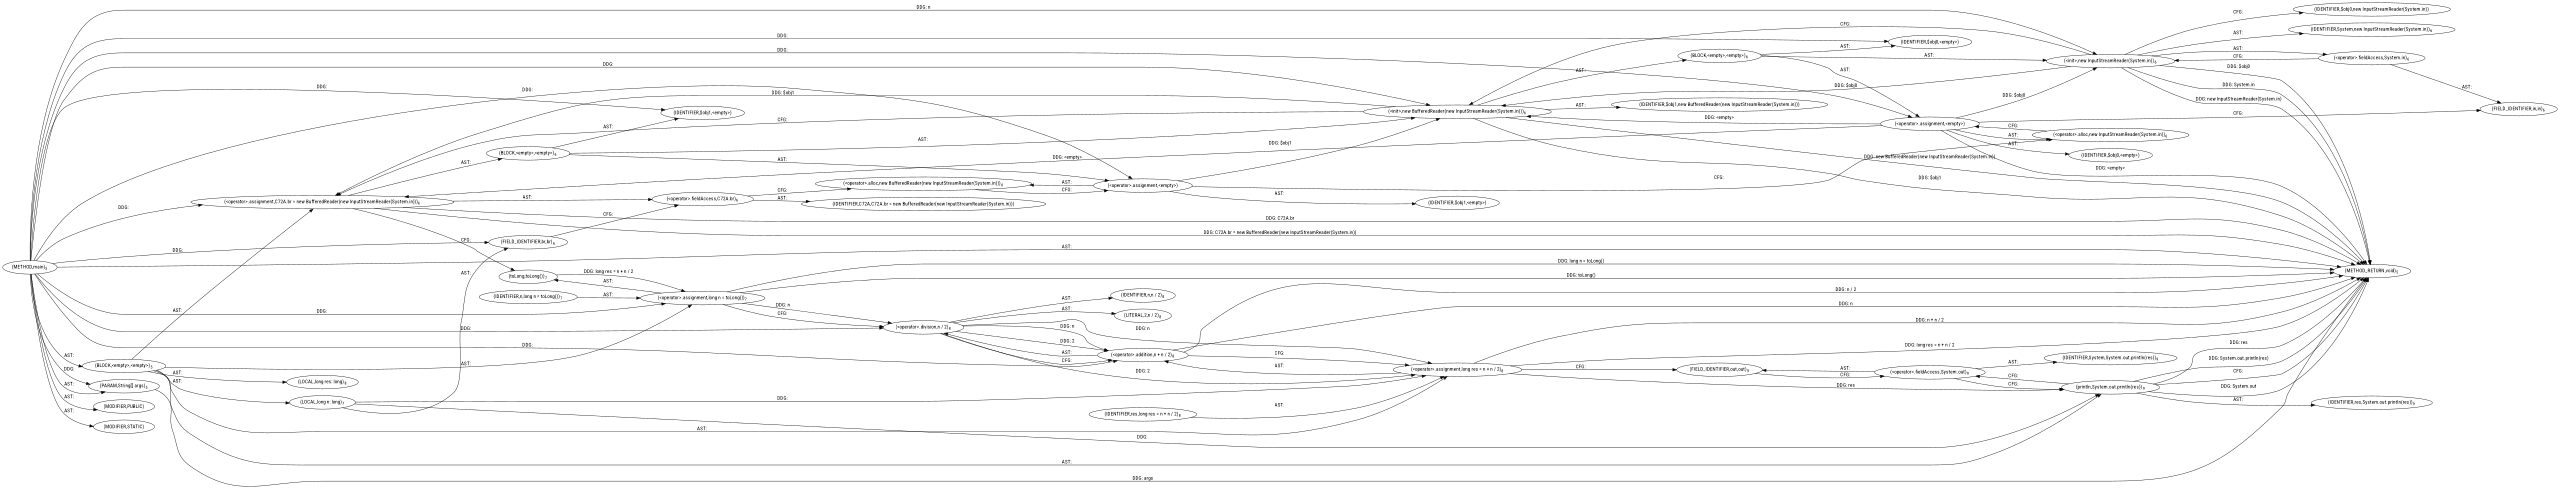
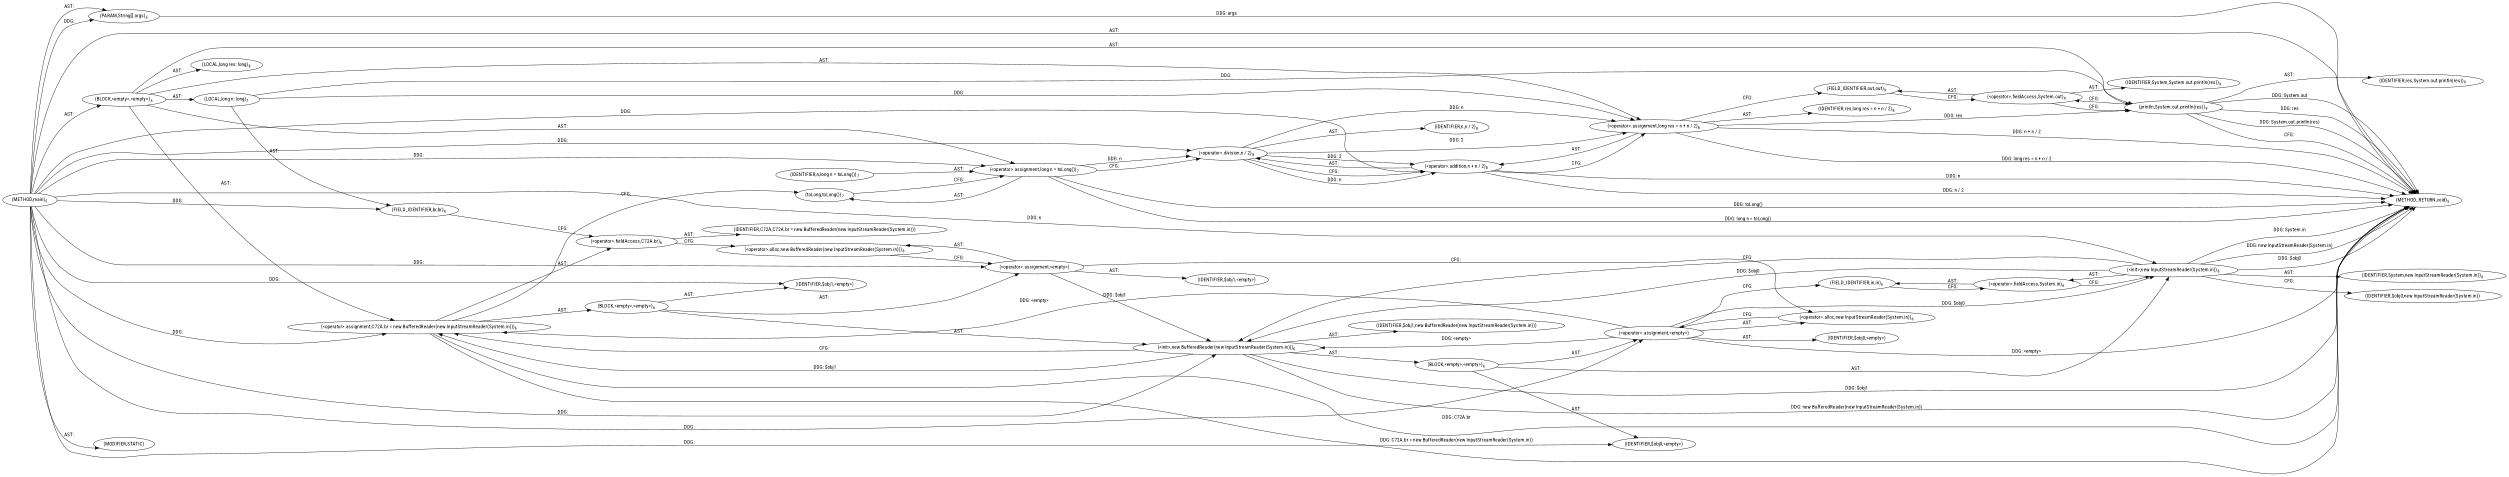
edge "(toLong,toLong())" -> "(<operator>.assignment,long n = toLong())": label "DDG: long res = n + n / 2" -> "CFG: "
edge "(FIELD_IDENTIFIER,in,in)" -> "(<operator>.fieldAccess,System.in)": added, label "CFG:"
node "(LITERAL,2,n / 2)": removed
node "(MODIFIER,PUBLIC)": removed
edge "(IDENTIFIER,res,long res = n + n / 2)" -> "(<operator>.assignment,long res = n + n / 2)": reversed
